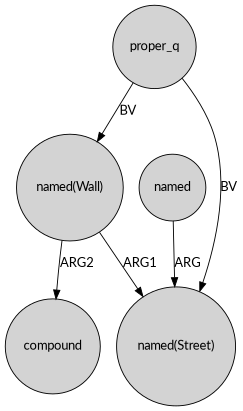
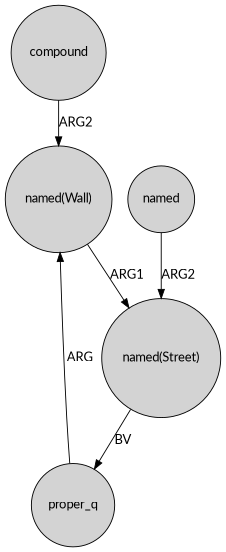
edge "proper_q" -> "named(Wall)": label "BV" -> "ARG"
edge "proper_q" -> "named(Street)": reversed
edge "named" -> "named(Street)": label "ARG" -> "ARG2"
edge "named(Wall)" -> "compound": reversed
